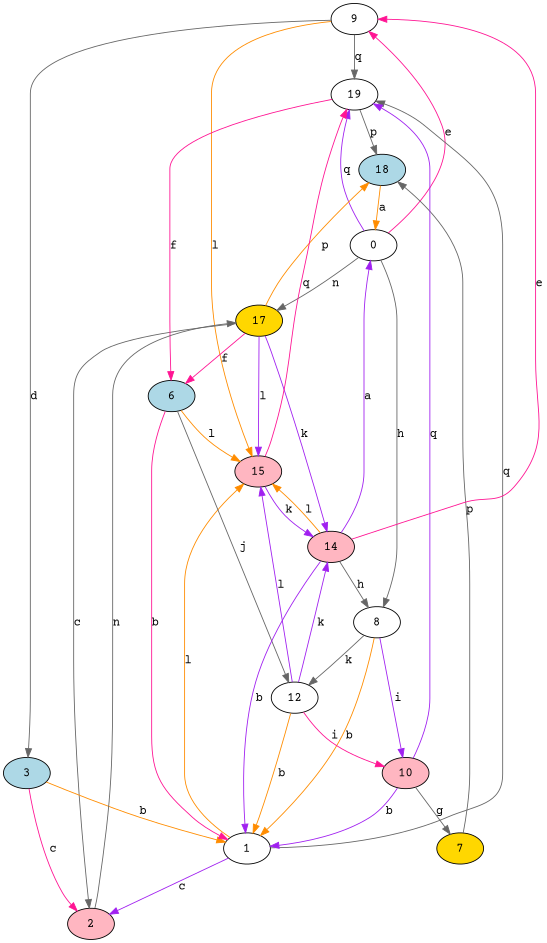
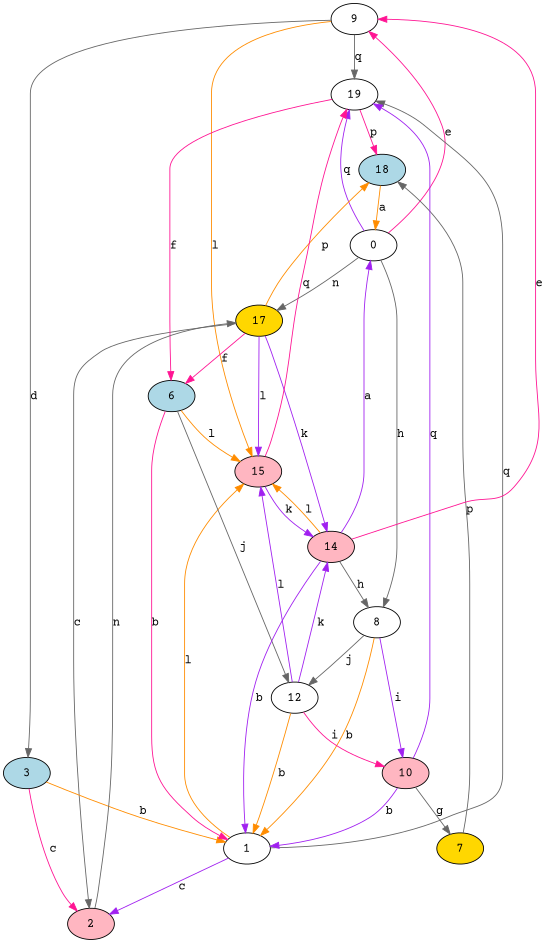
edge "19" -> "18": color gray40 -> deeppink
edge "8" -> "12": label "k" -> "j"
